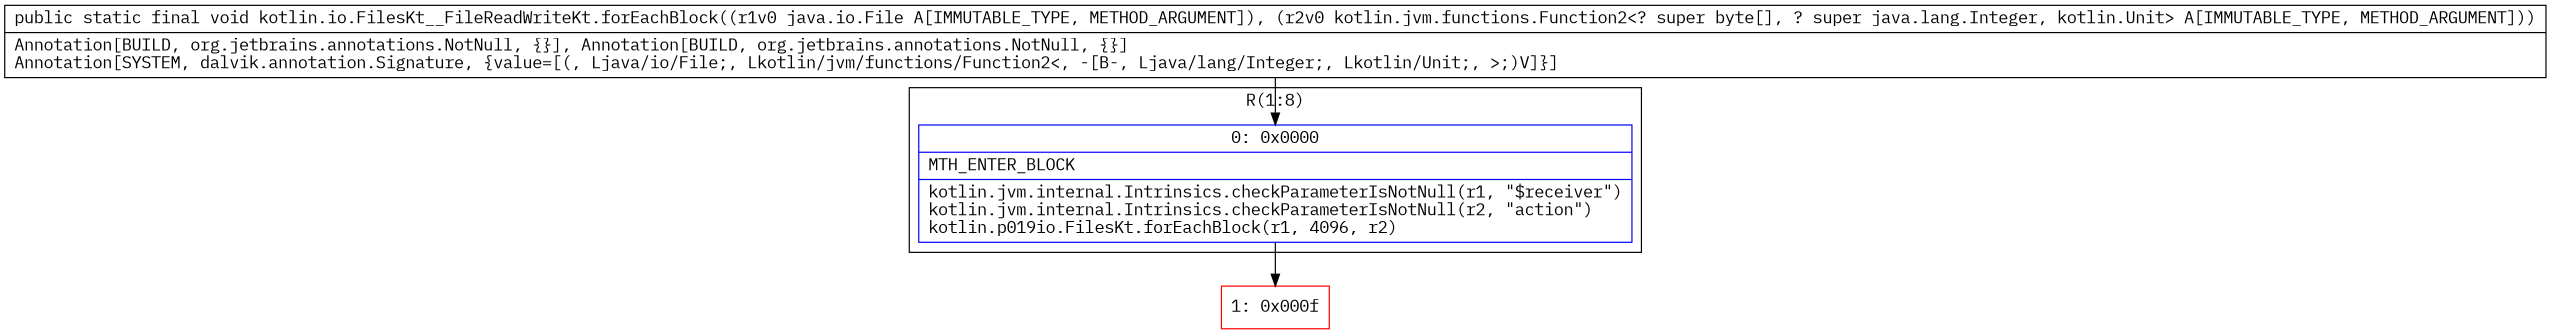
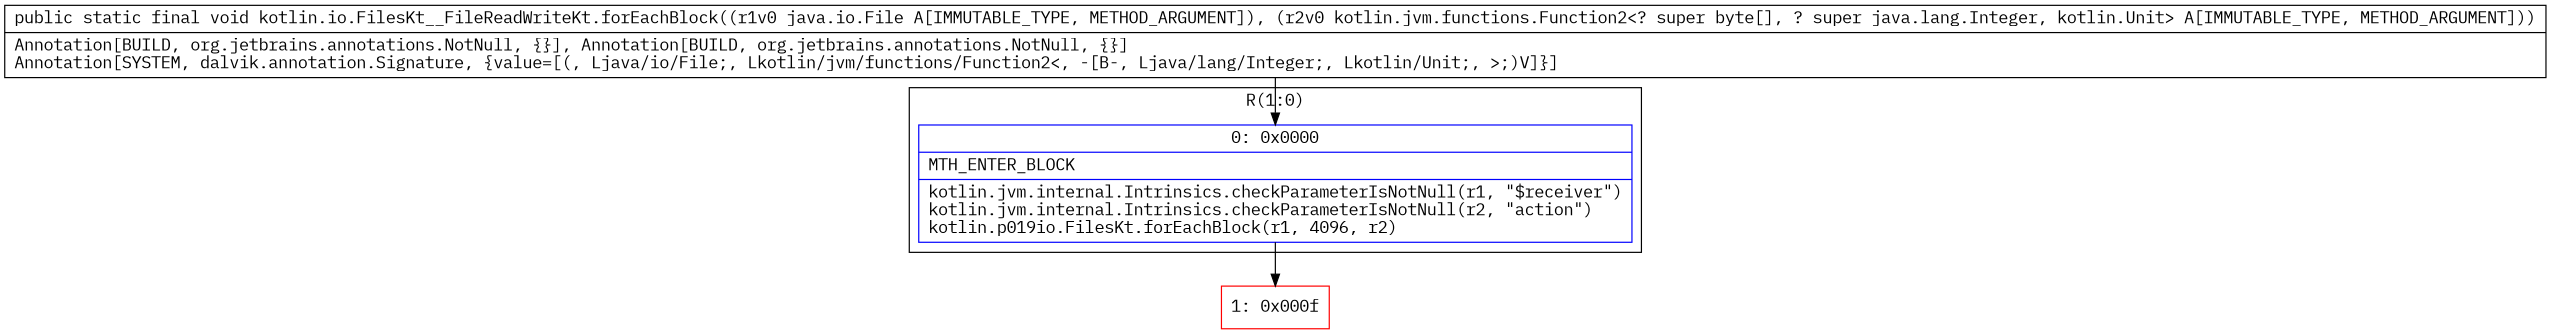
cluster "R(1:8)": label "R(1:8)" -> "R(1:0)"
